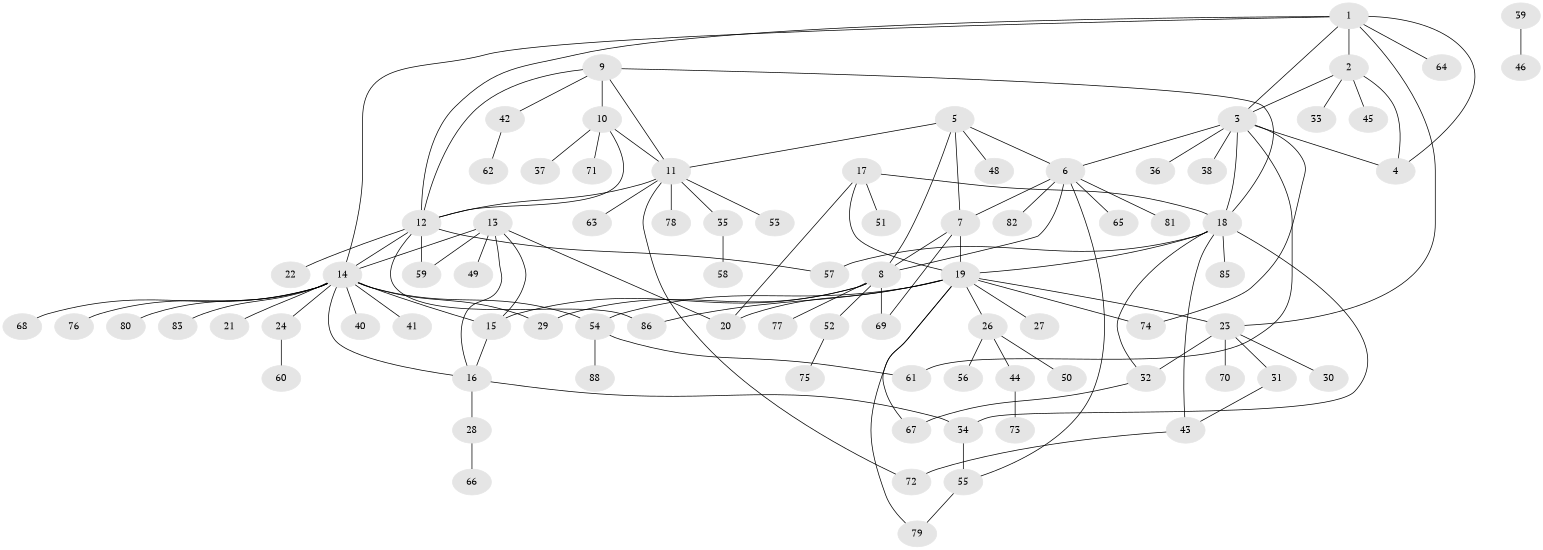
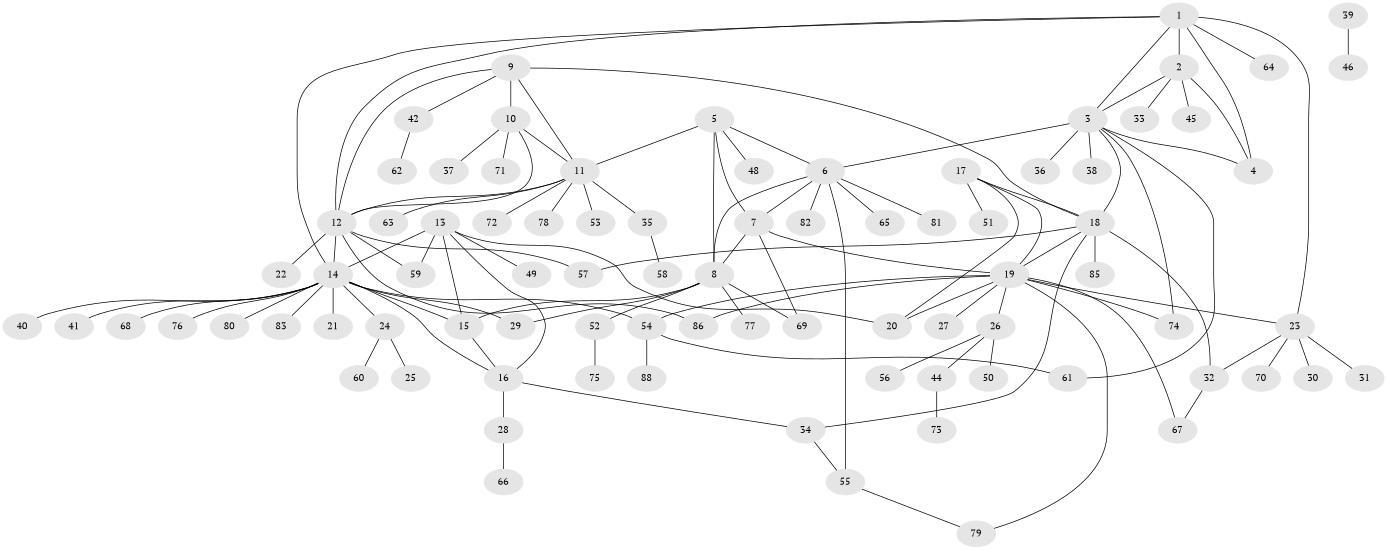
node "25": added
node "43": removed
